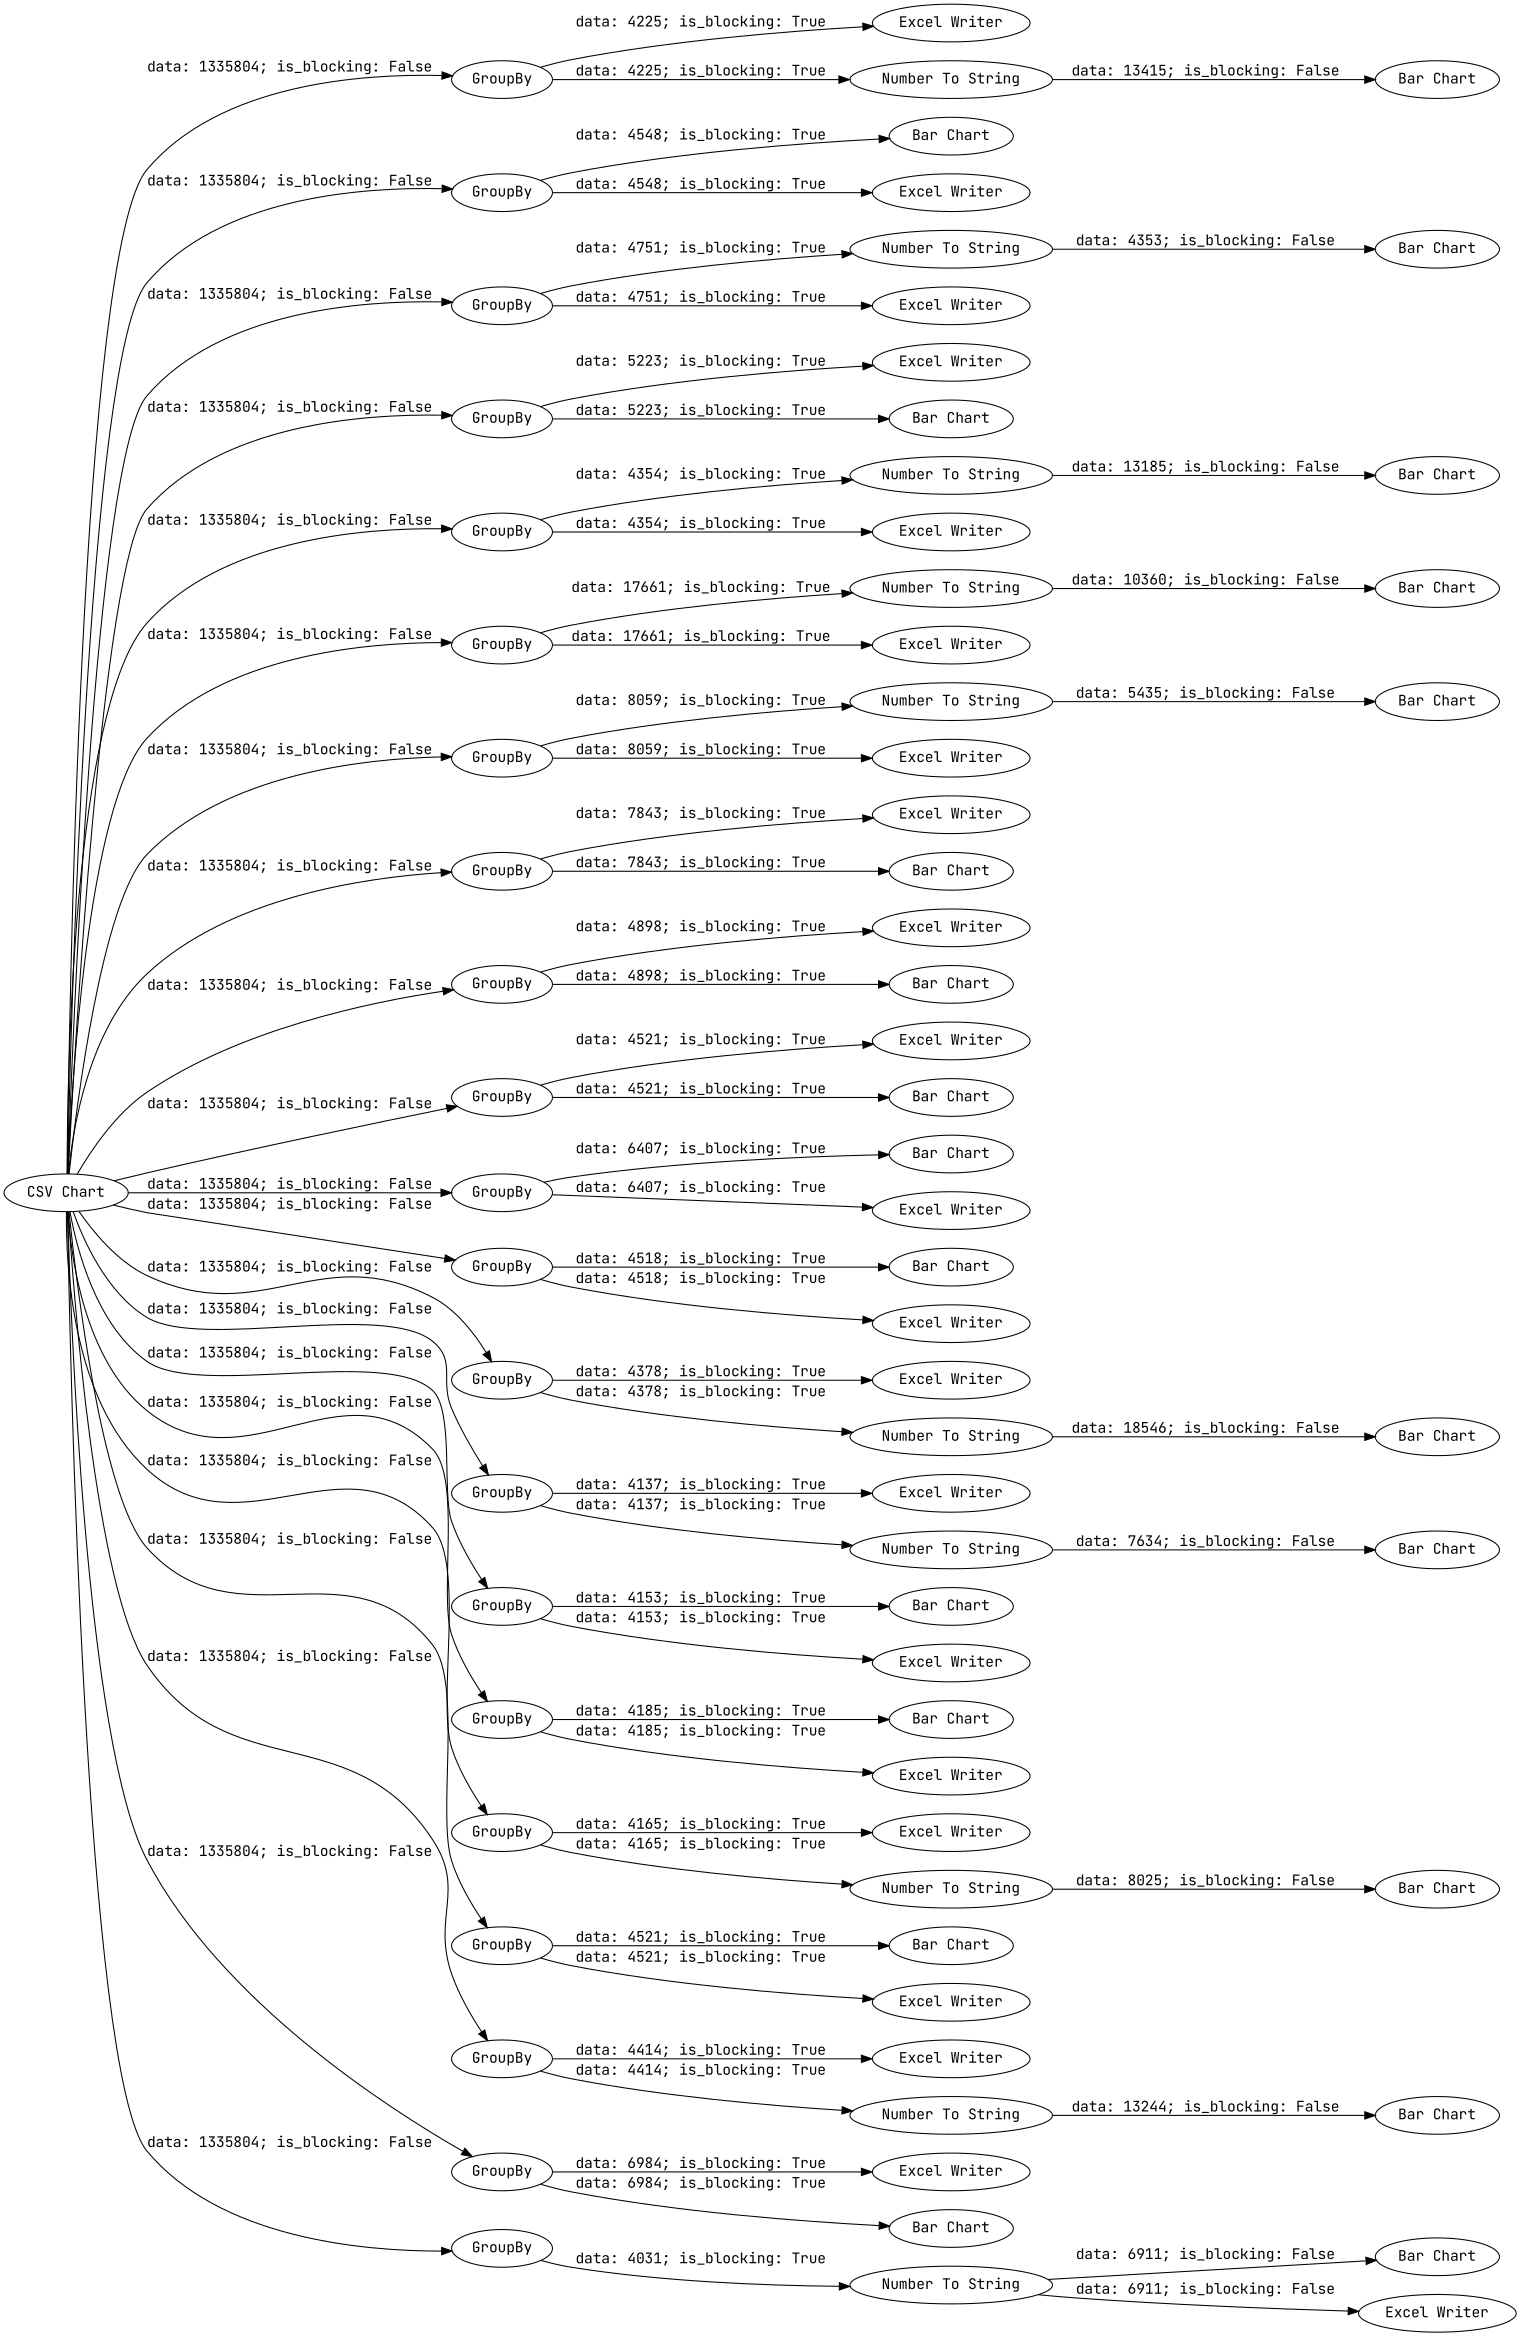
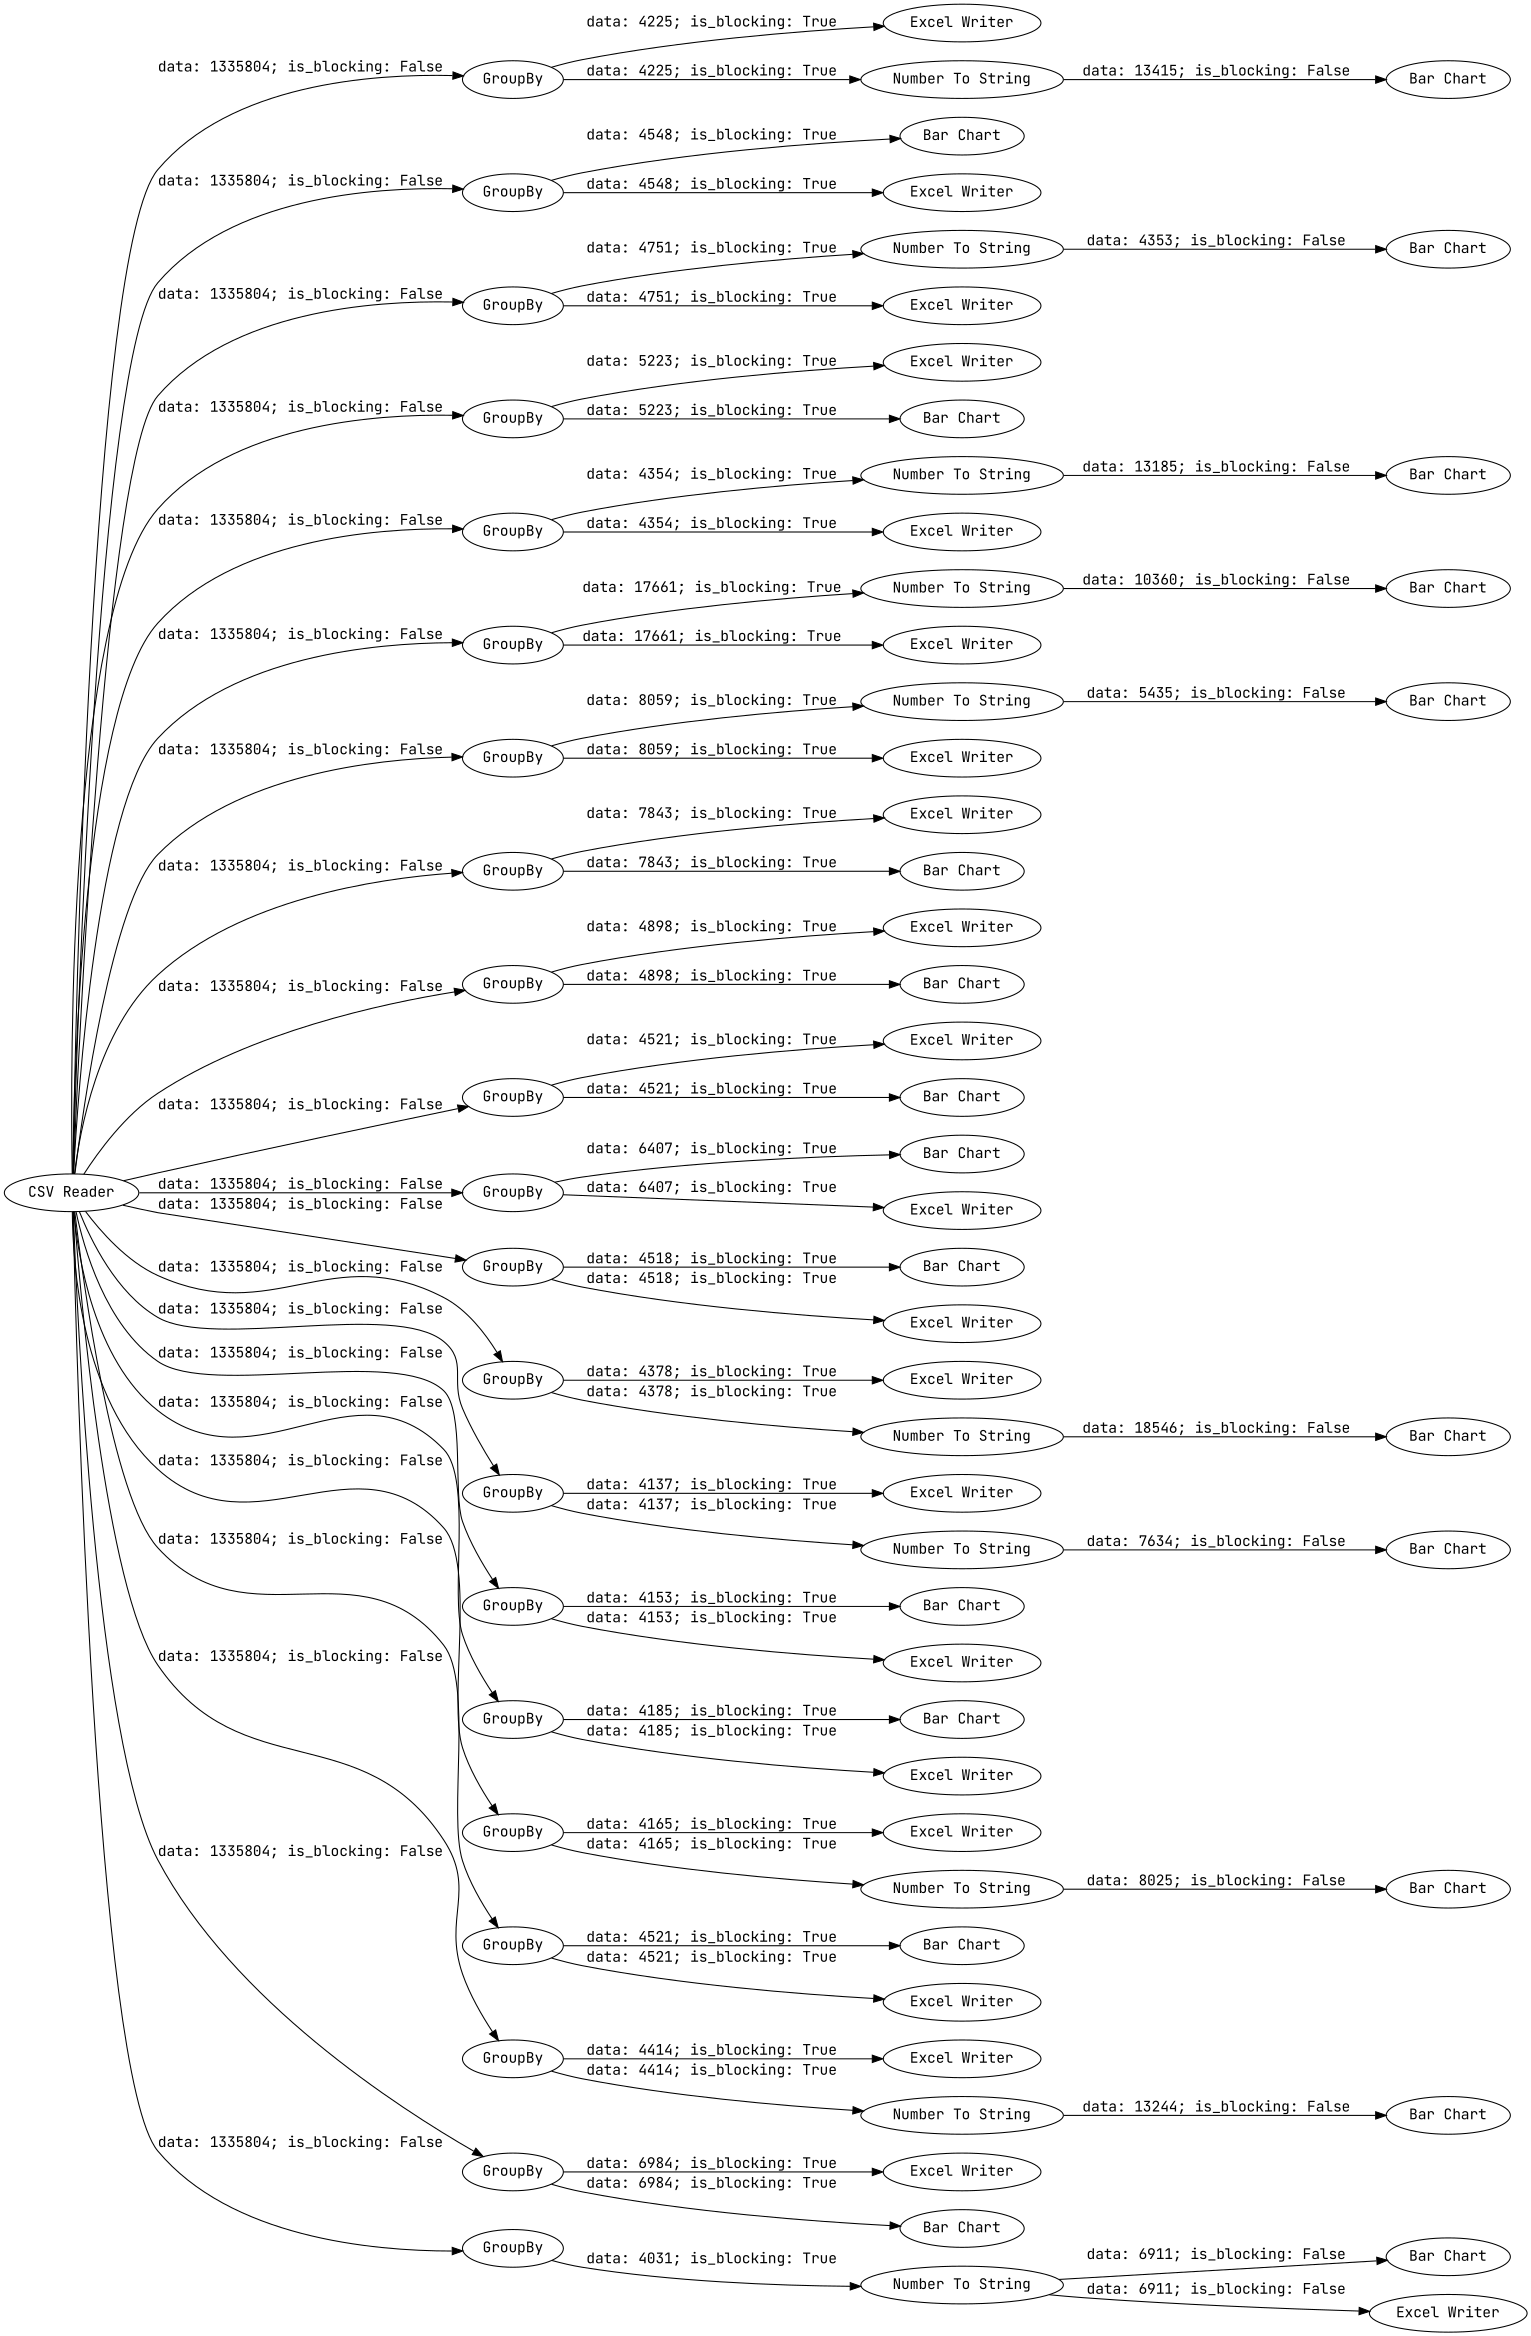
node "CSV Chart": label "CSV Chart" -> "CSV Reader"
